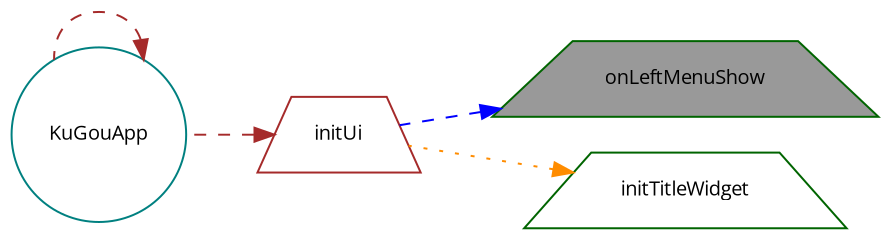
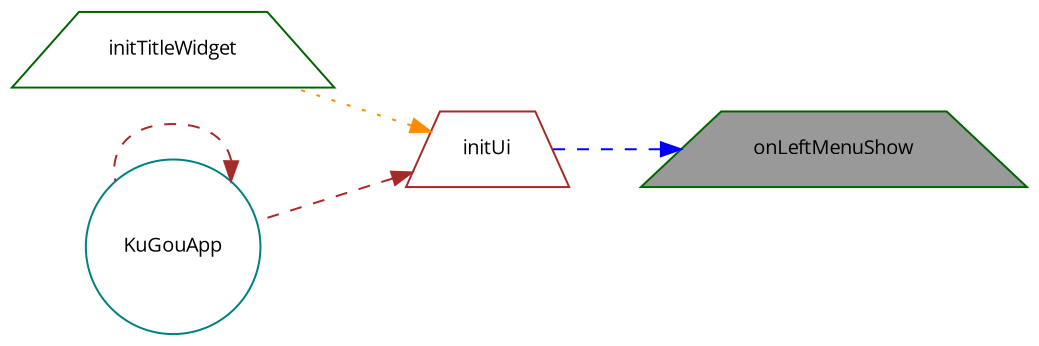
edge "initUi" -> "initTitleWidget": reversed
